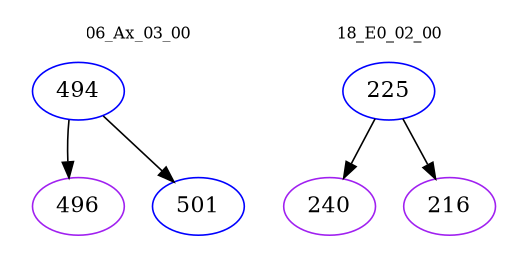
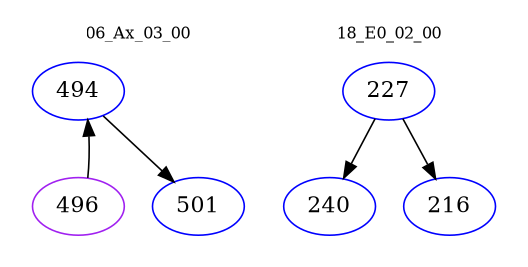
node "225": label "225" -> "227"
edge "494" -> "496": reversed
node "240": color purple -> blue
node "216": color purple -> blue
